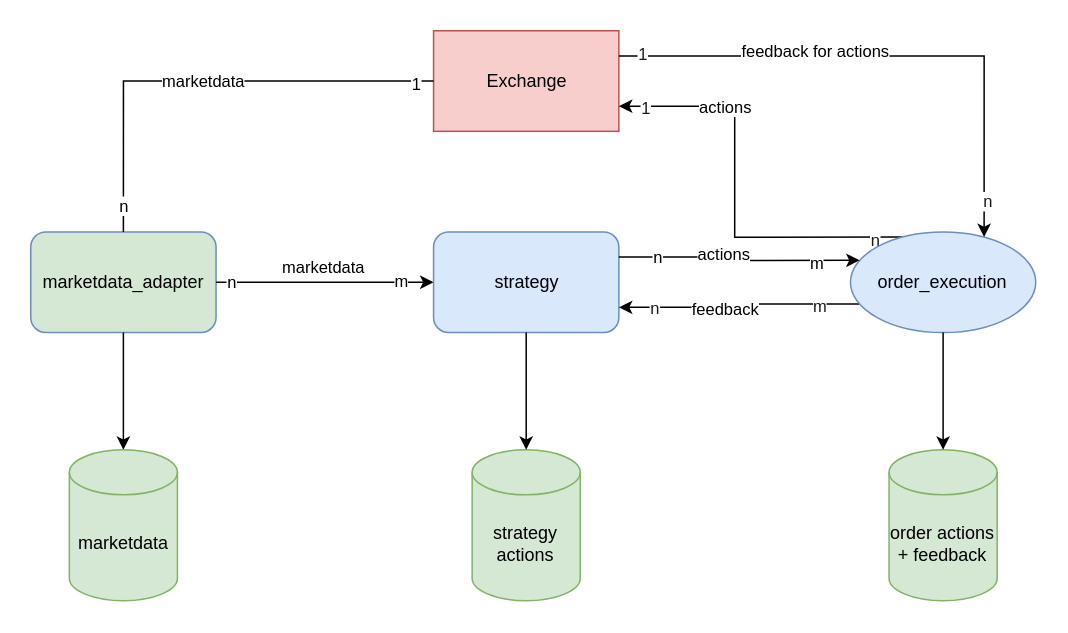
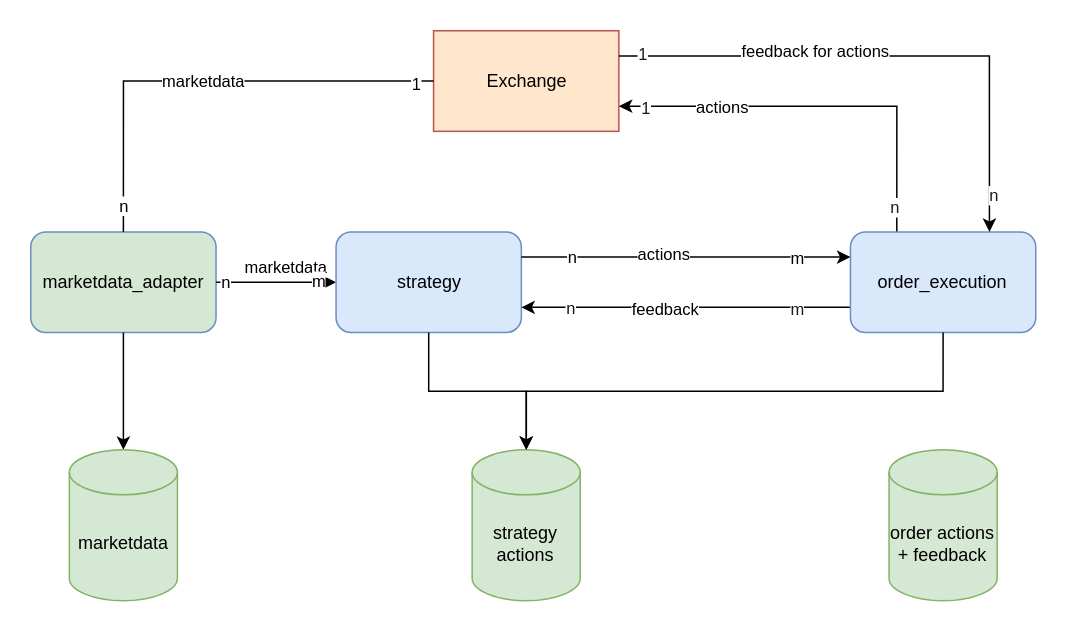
node "Exchange": fillcolor #f8cecc -> #ffe6cc
node "strategy": moved (526, 282) -> (429, 282)
node "order_execution": shape ellipse -> rounded rectangle
edge "order_execution" -> "order actions + feedback": now "order_execution" -> "strategy actions"
